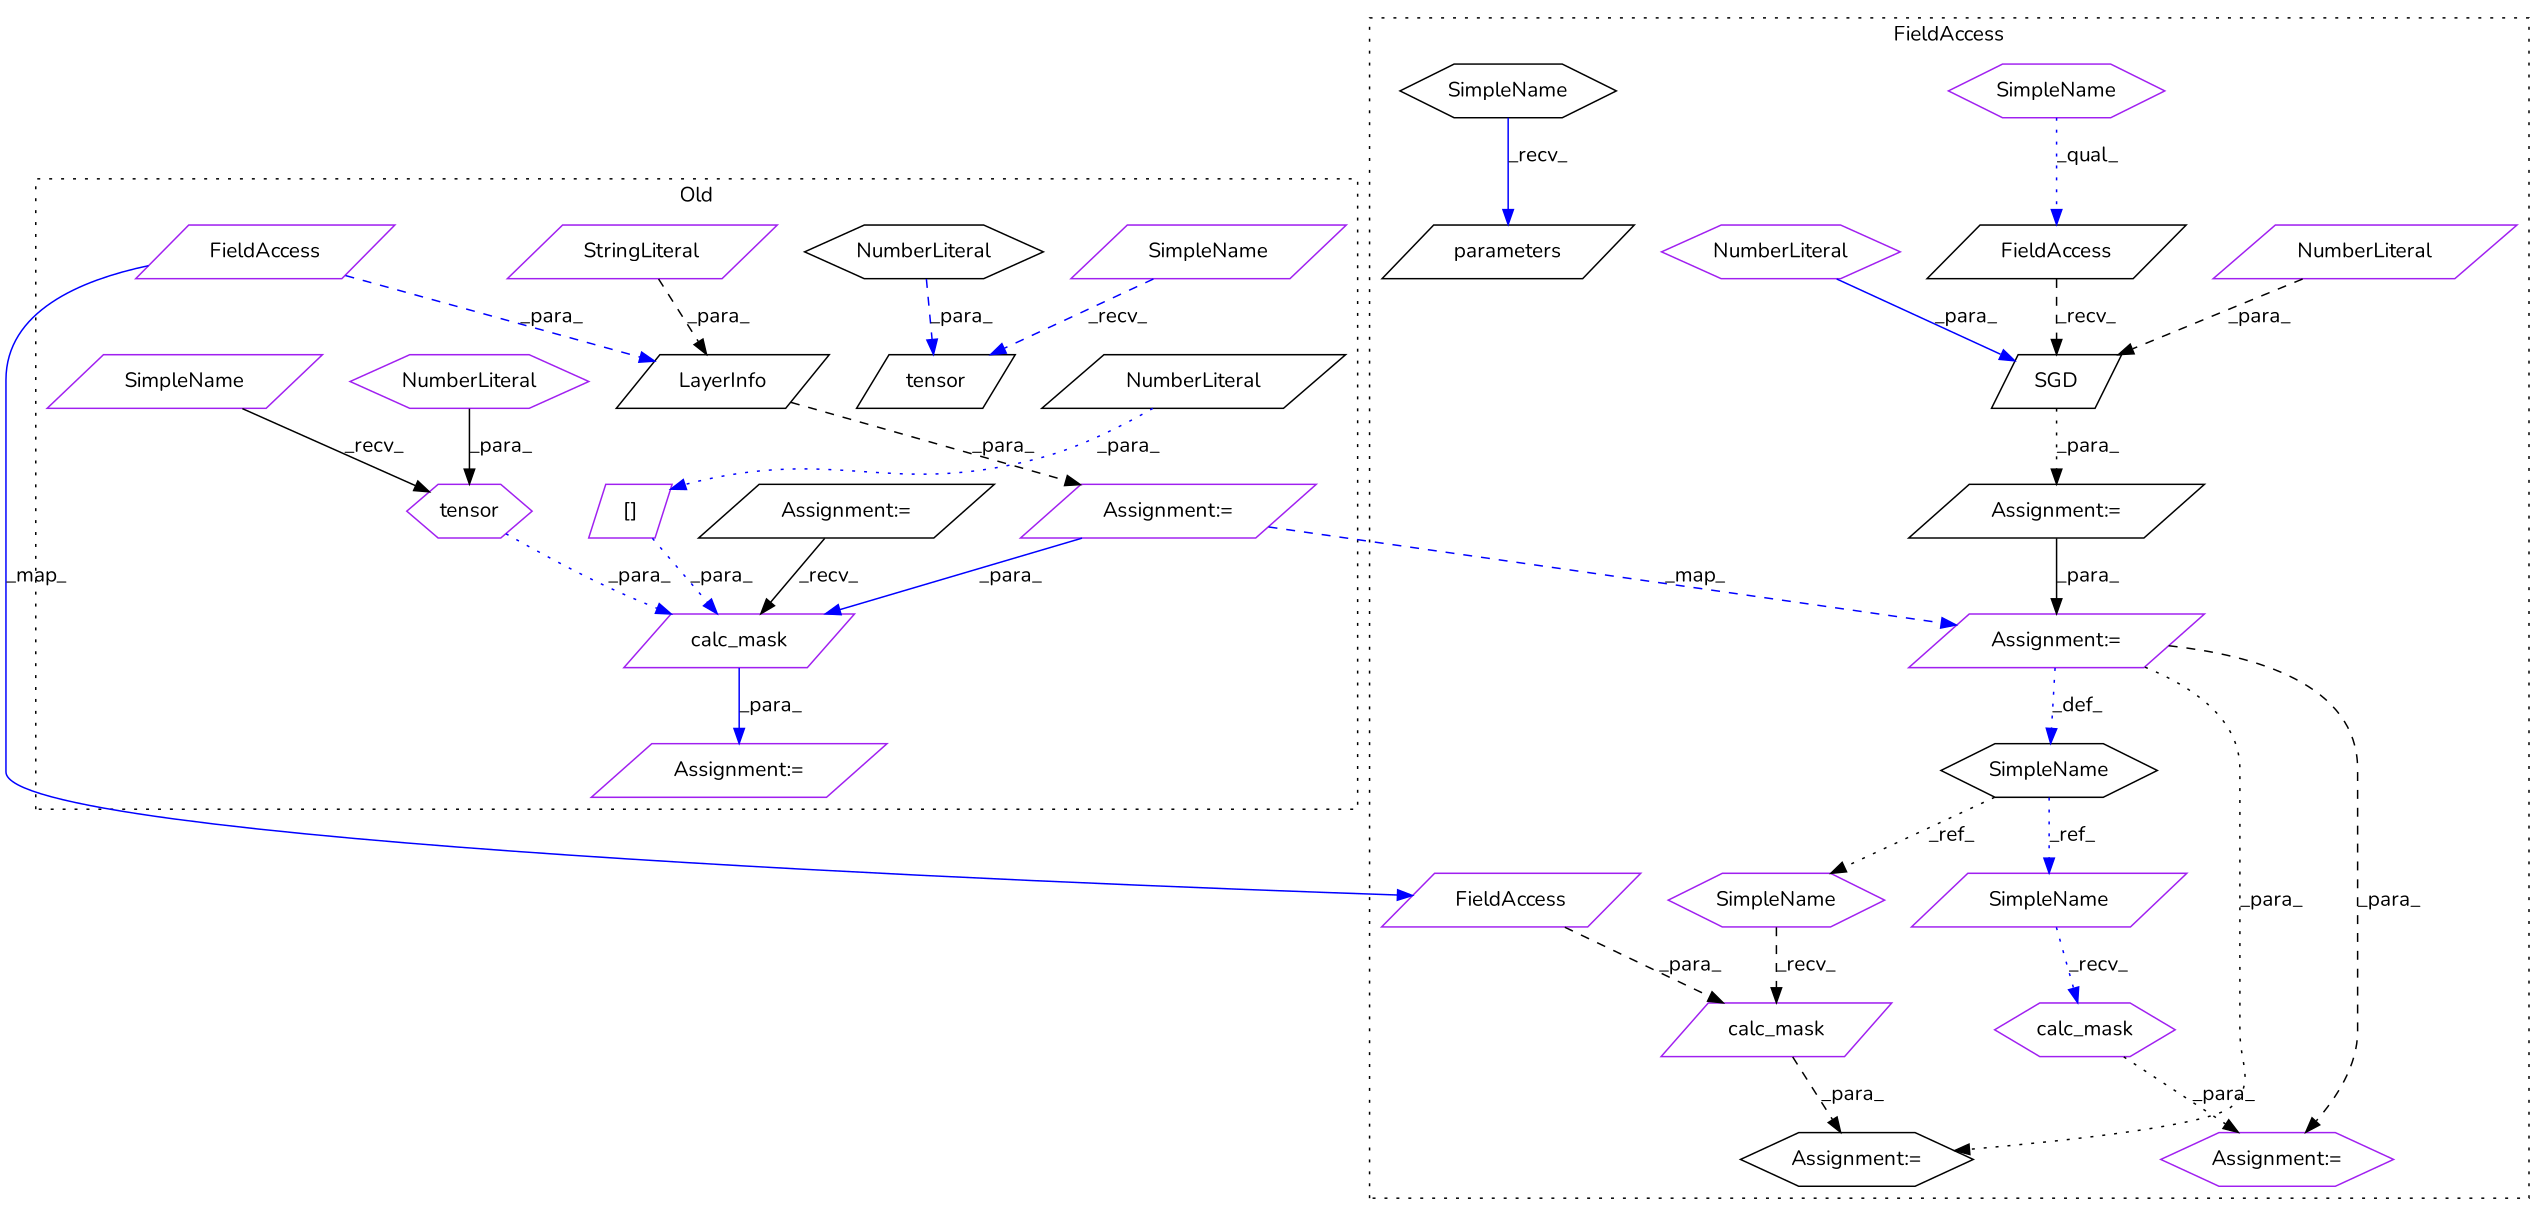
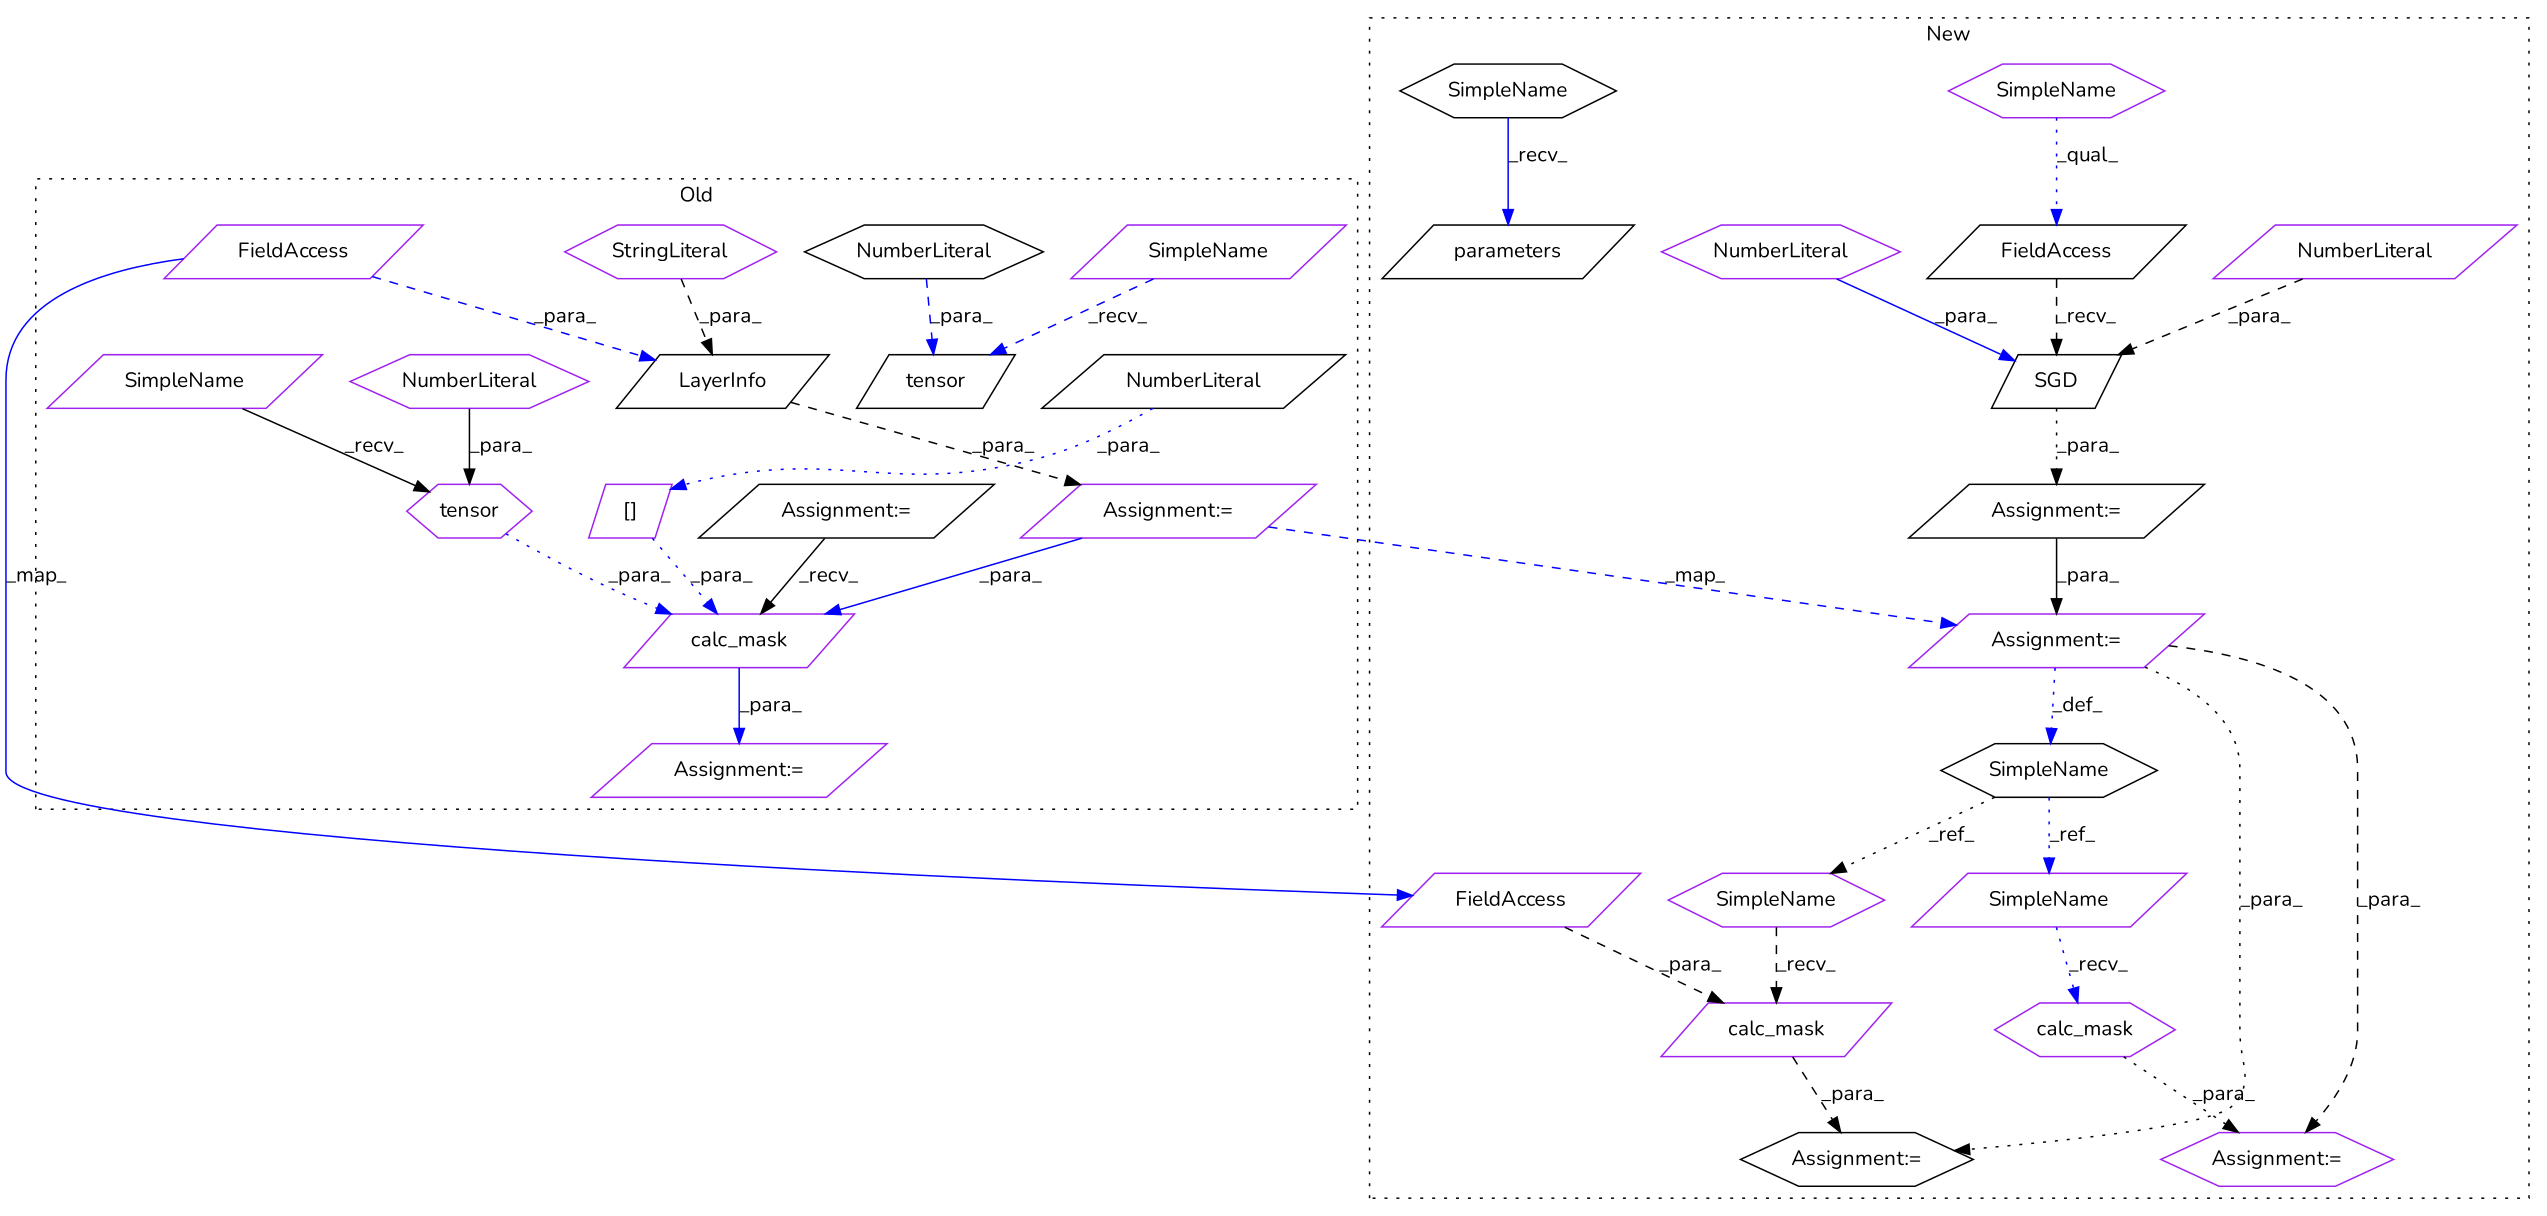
cluster "FieldAccess": label "FieldAccess" -> "New"
node "StringLiteral": shape parallelogram -> hexagon
